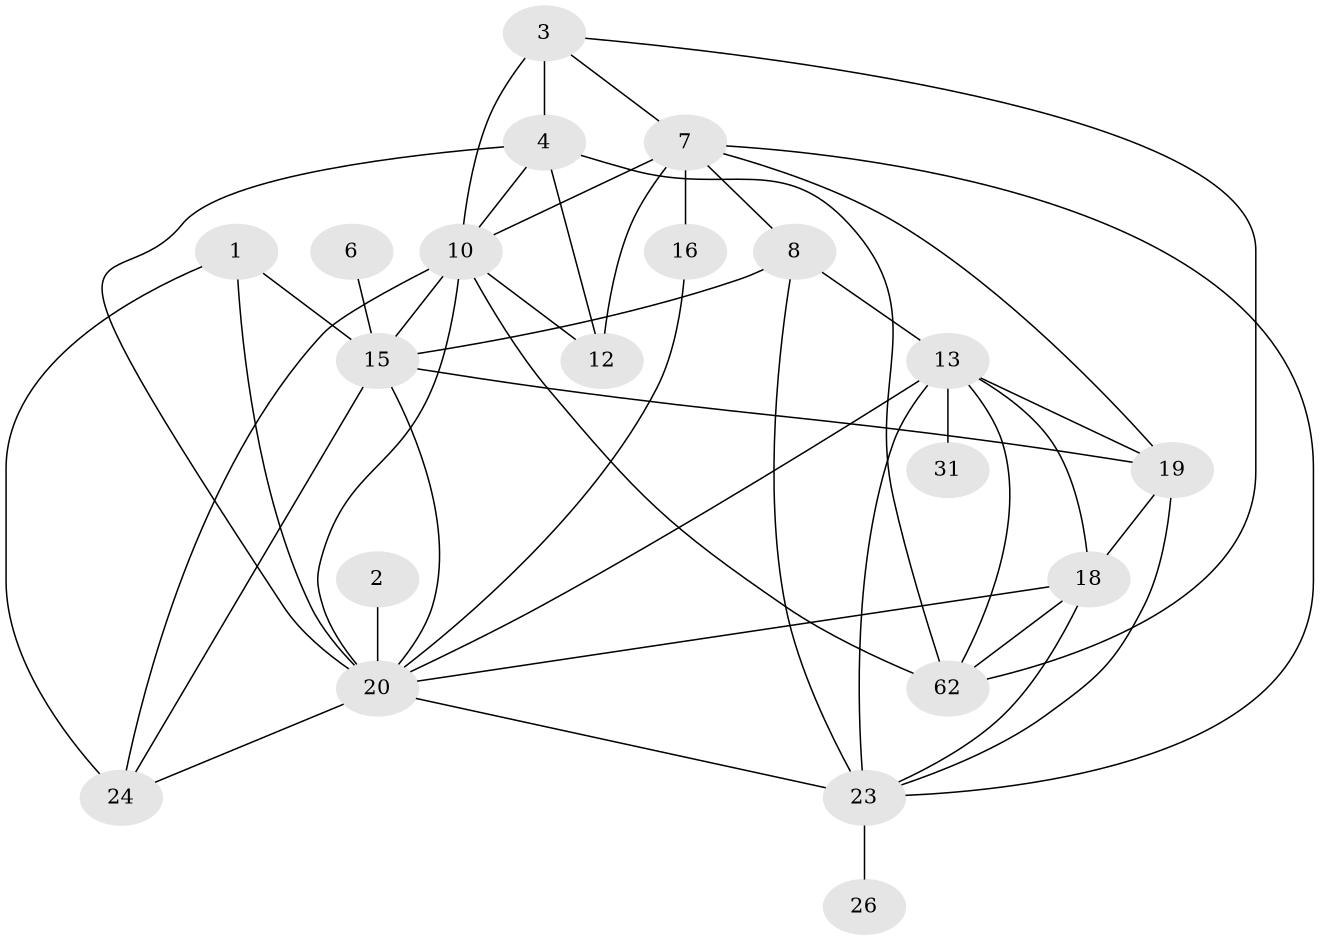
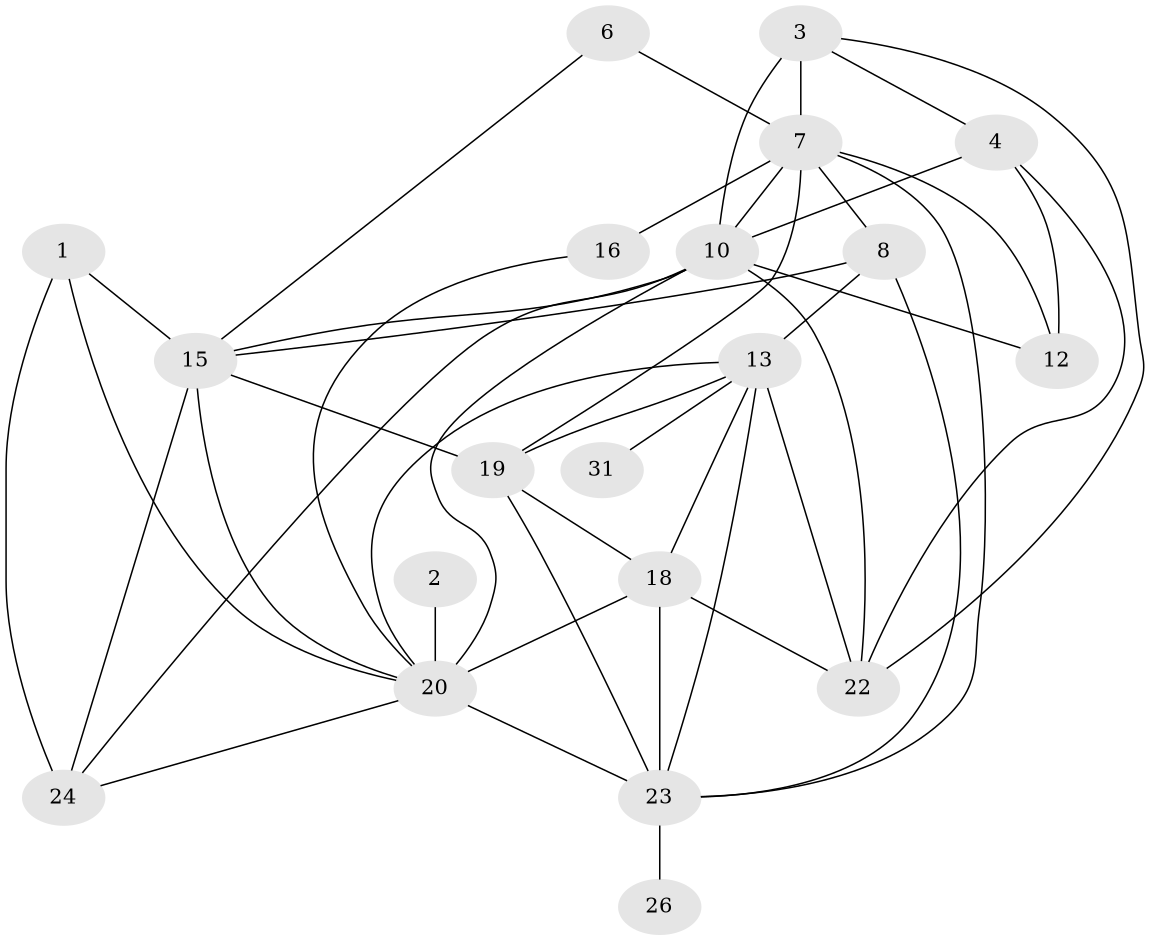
edge "6" -- "7": added
edge "4" -- "20": removed
node "62": label "62" -> "22"
